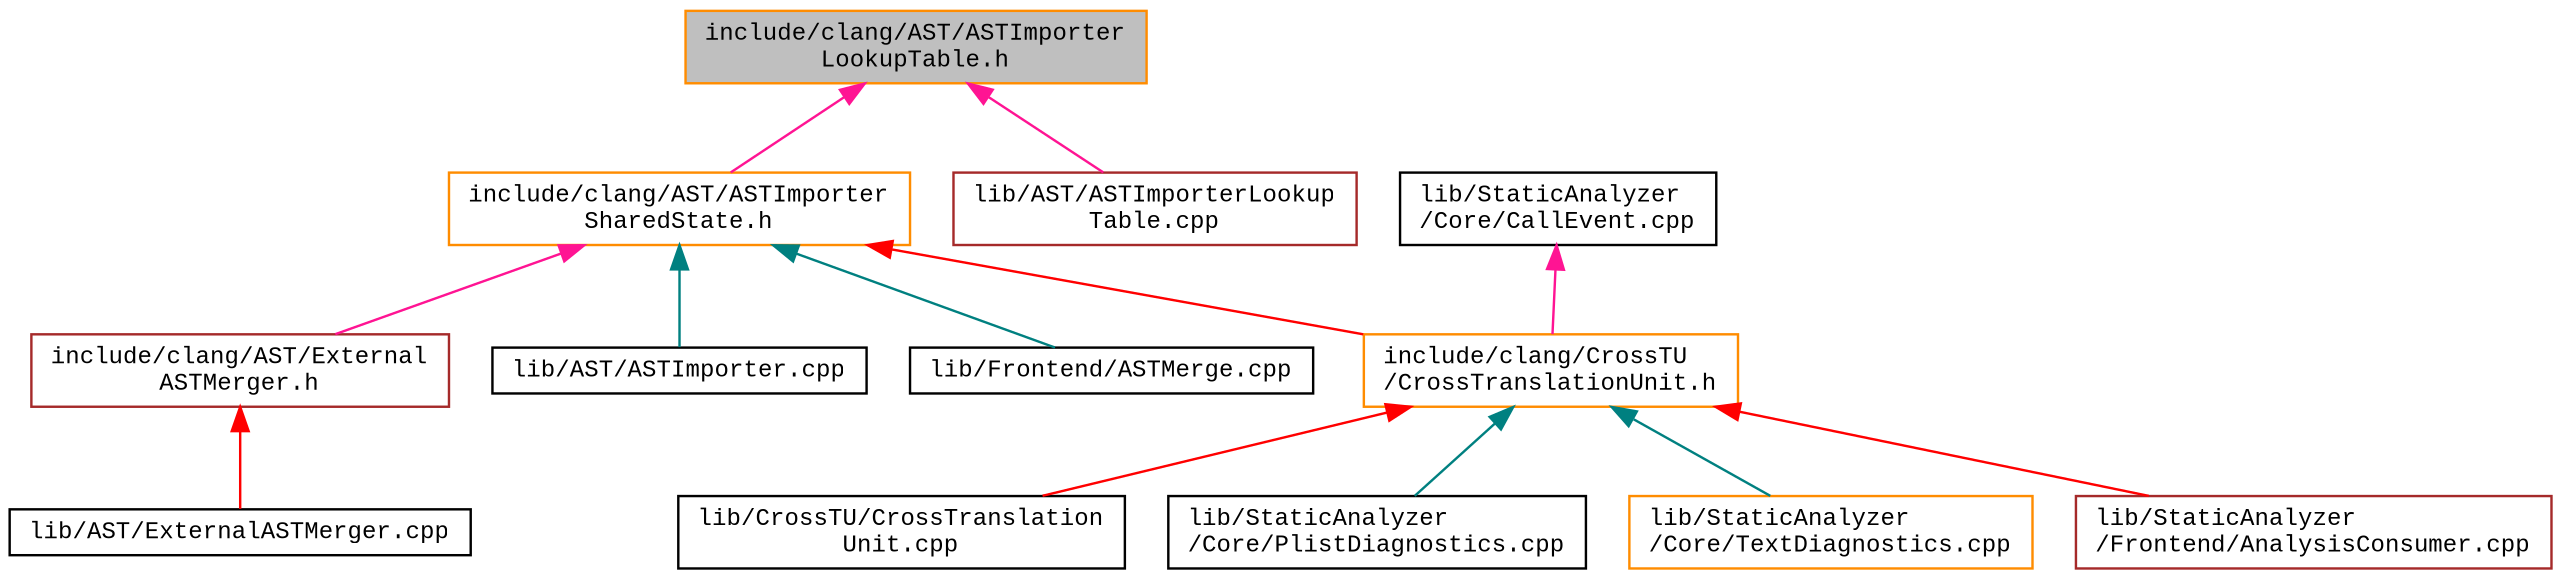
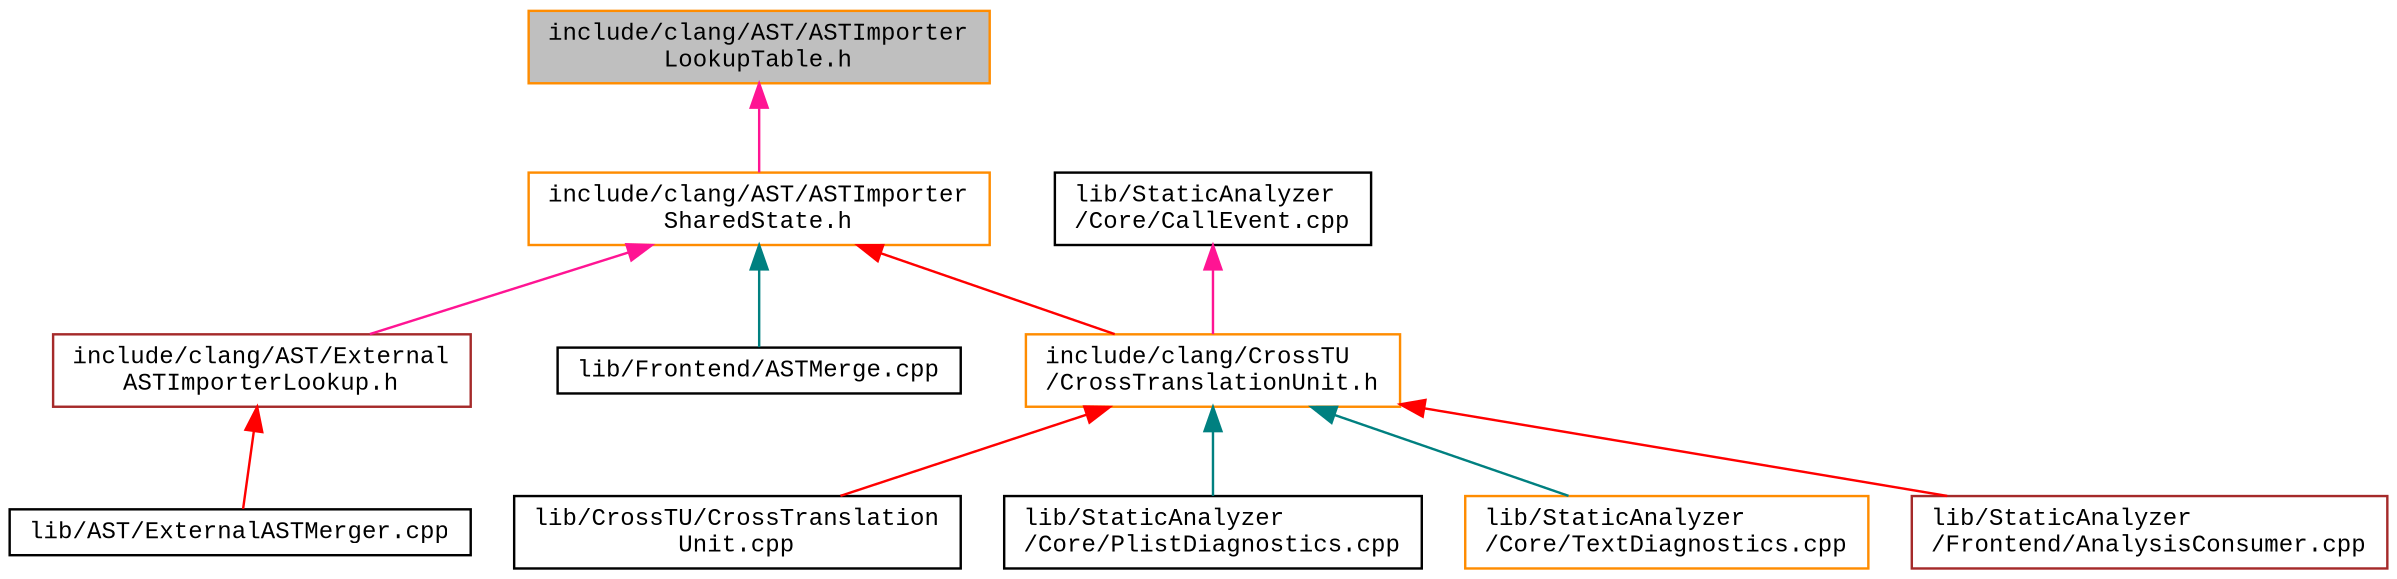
node "lib/AST/ASTImporterLookup Table.cpp": removed
node "include/clang/AST/External ASTMerger.h": label "include/clang/AST/External ASTMerger.h" -> "include/clang/AST/External ASTImporterLookup.h"
node "lib/AST/ASTImporter.cpp": removed
